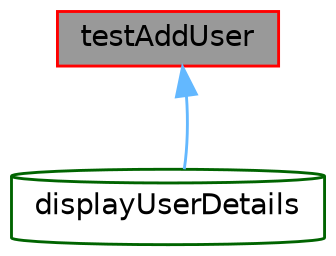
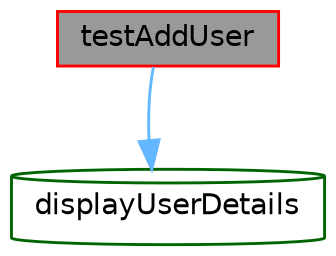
edge "displayUserDetails" -> "testAddUser": reversed
